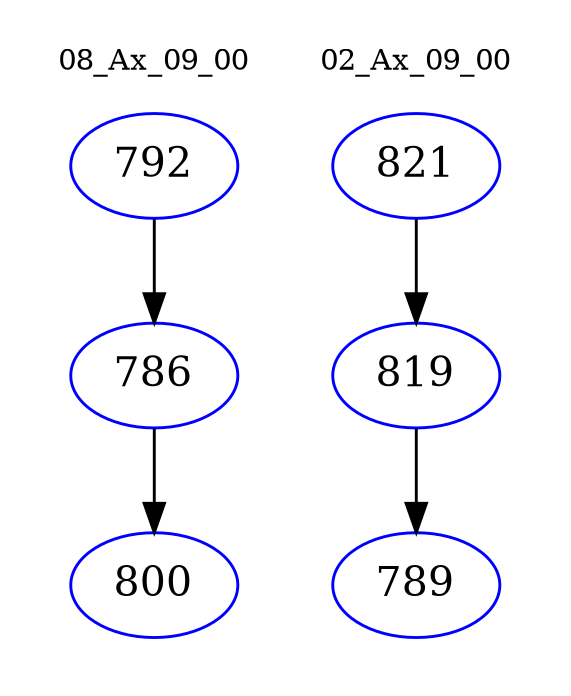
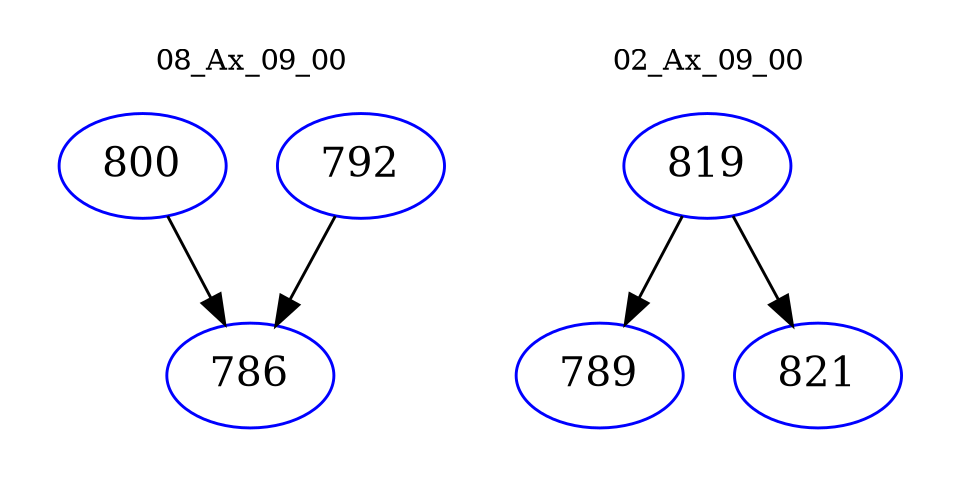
edge "821" -> "819": reversed
edge "786" -> "800": reversed
